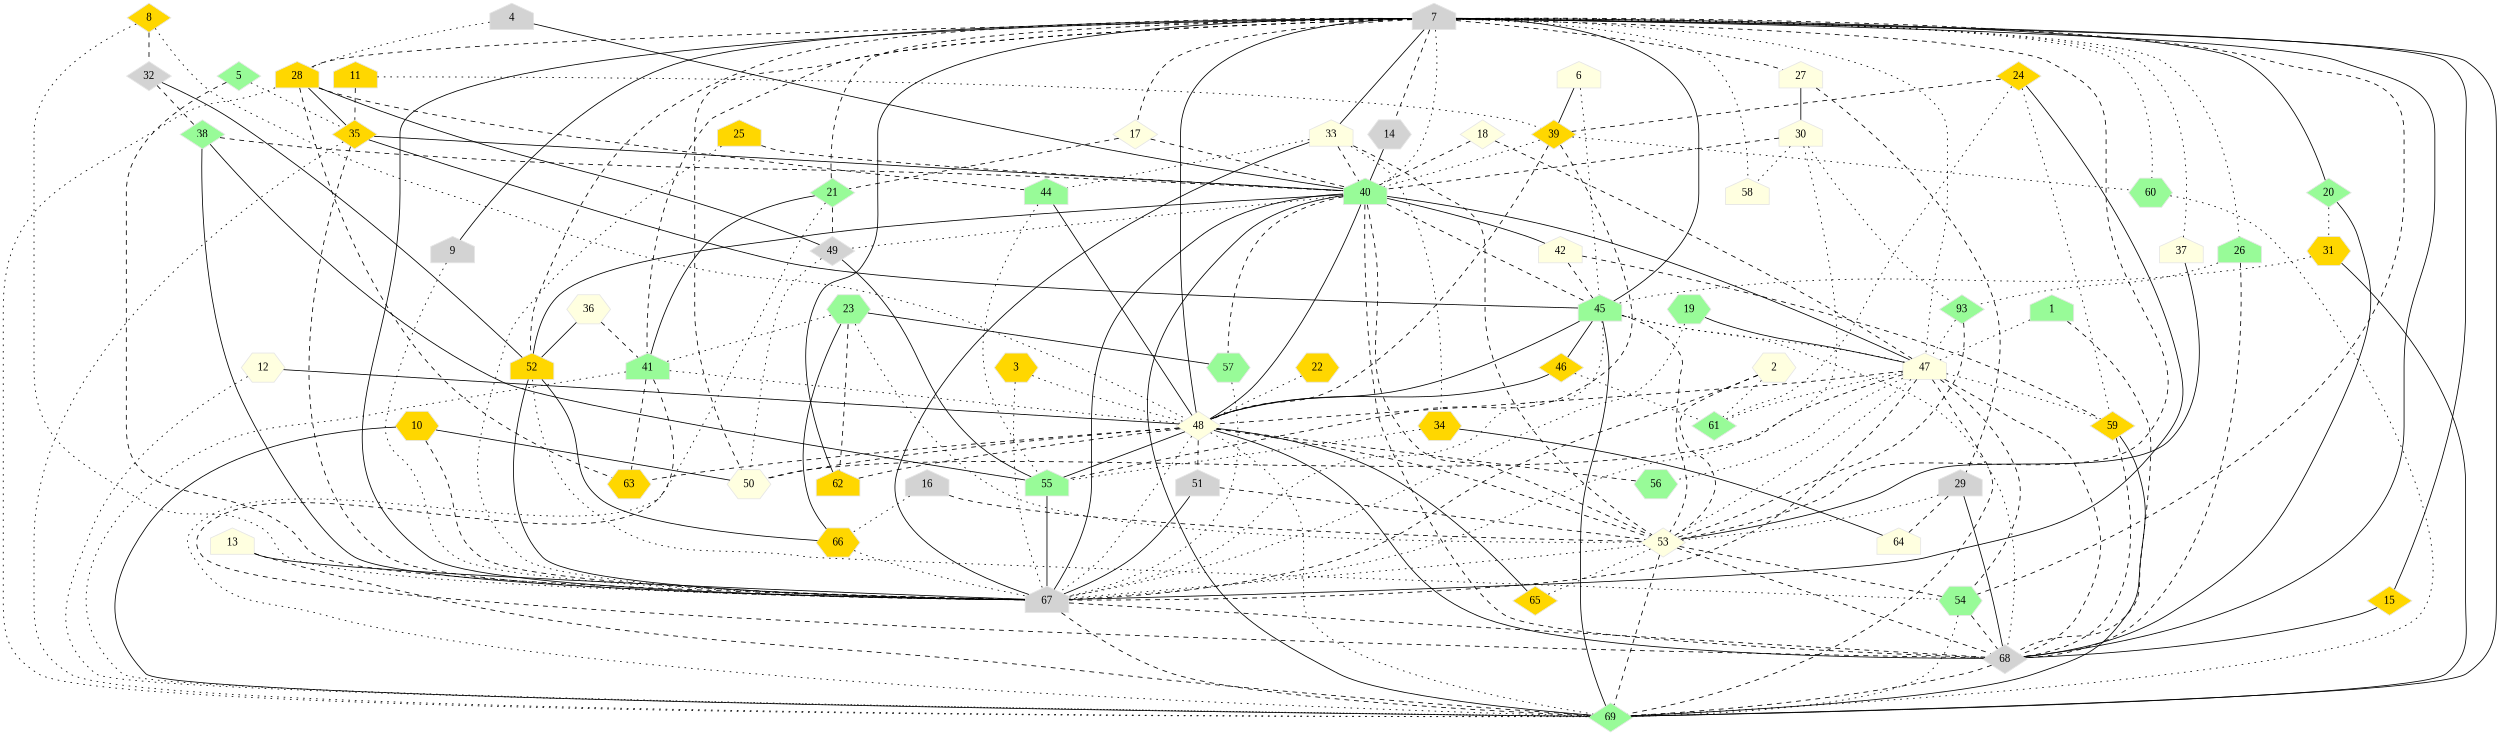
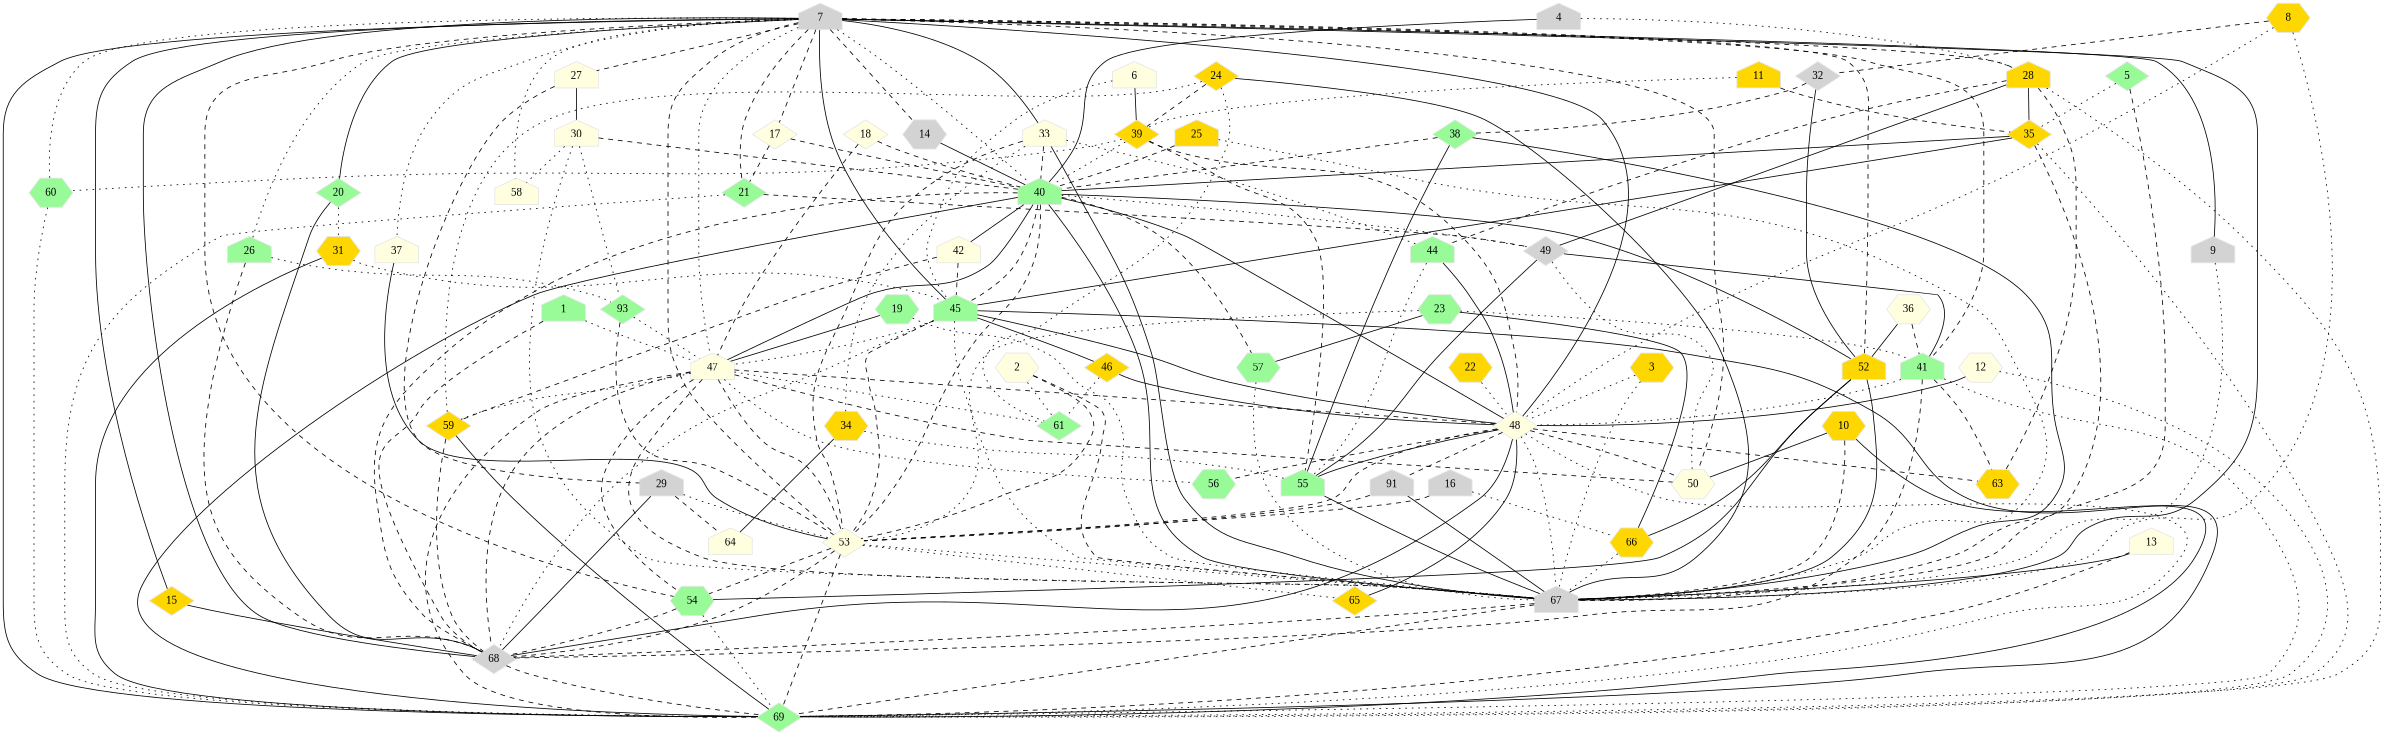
node "8": shape diamond -> hexagon
edge "21" -- "41": now "49" -- "41"
edge "47" -- "53": style dotted -> dashed
node "62": removed
node "51": label "51" -> "91"
edge "52" -- "54": style dotted -> solid
